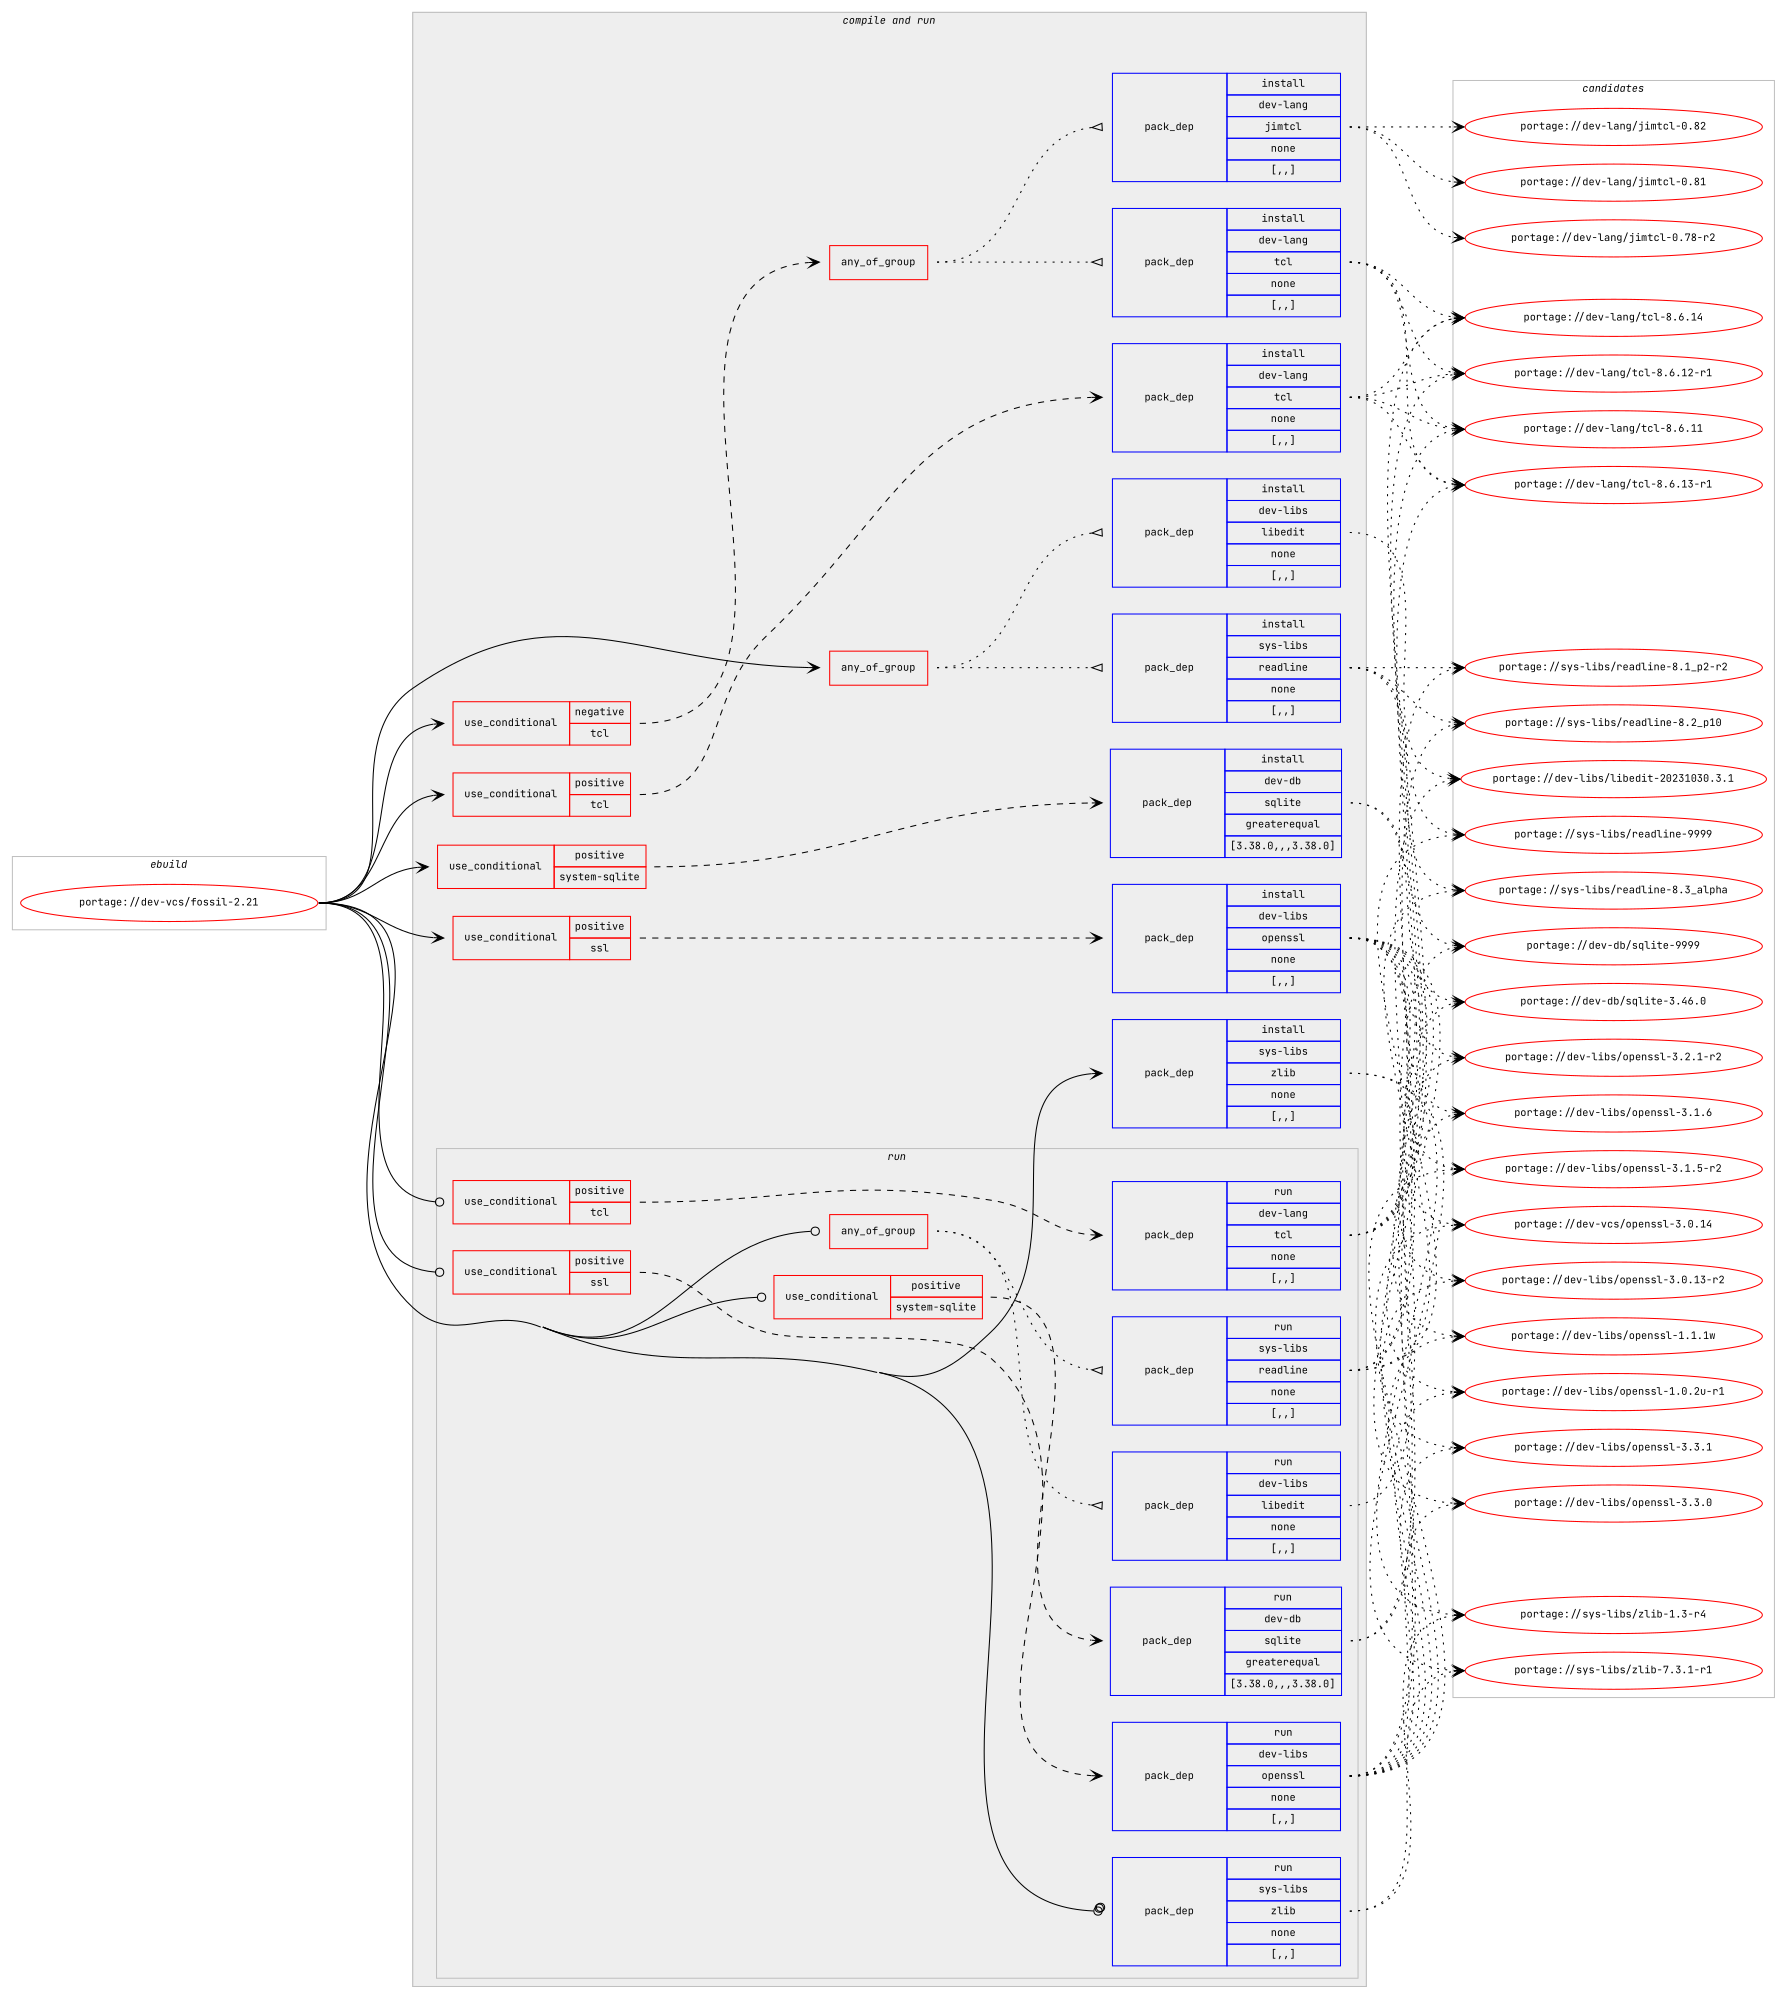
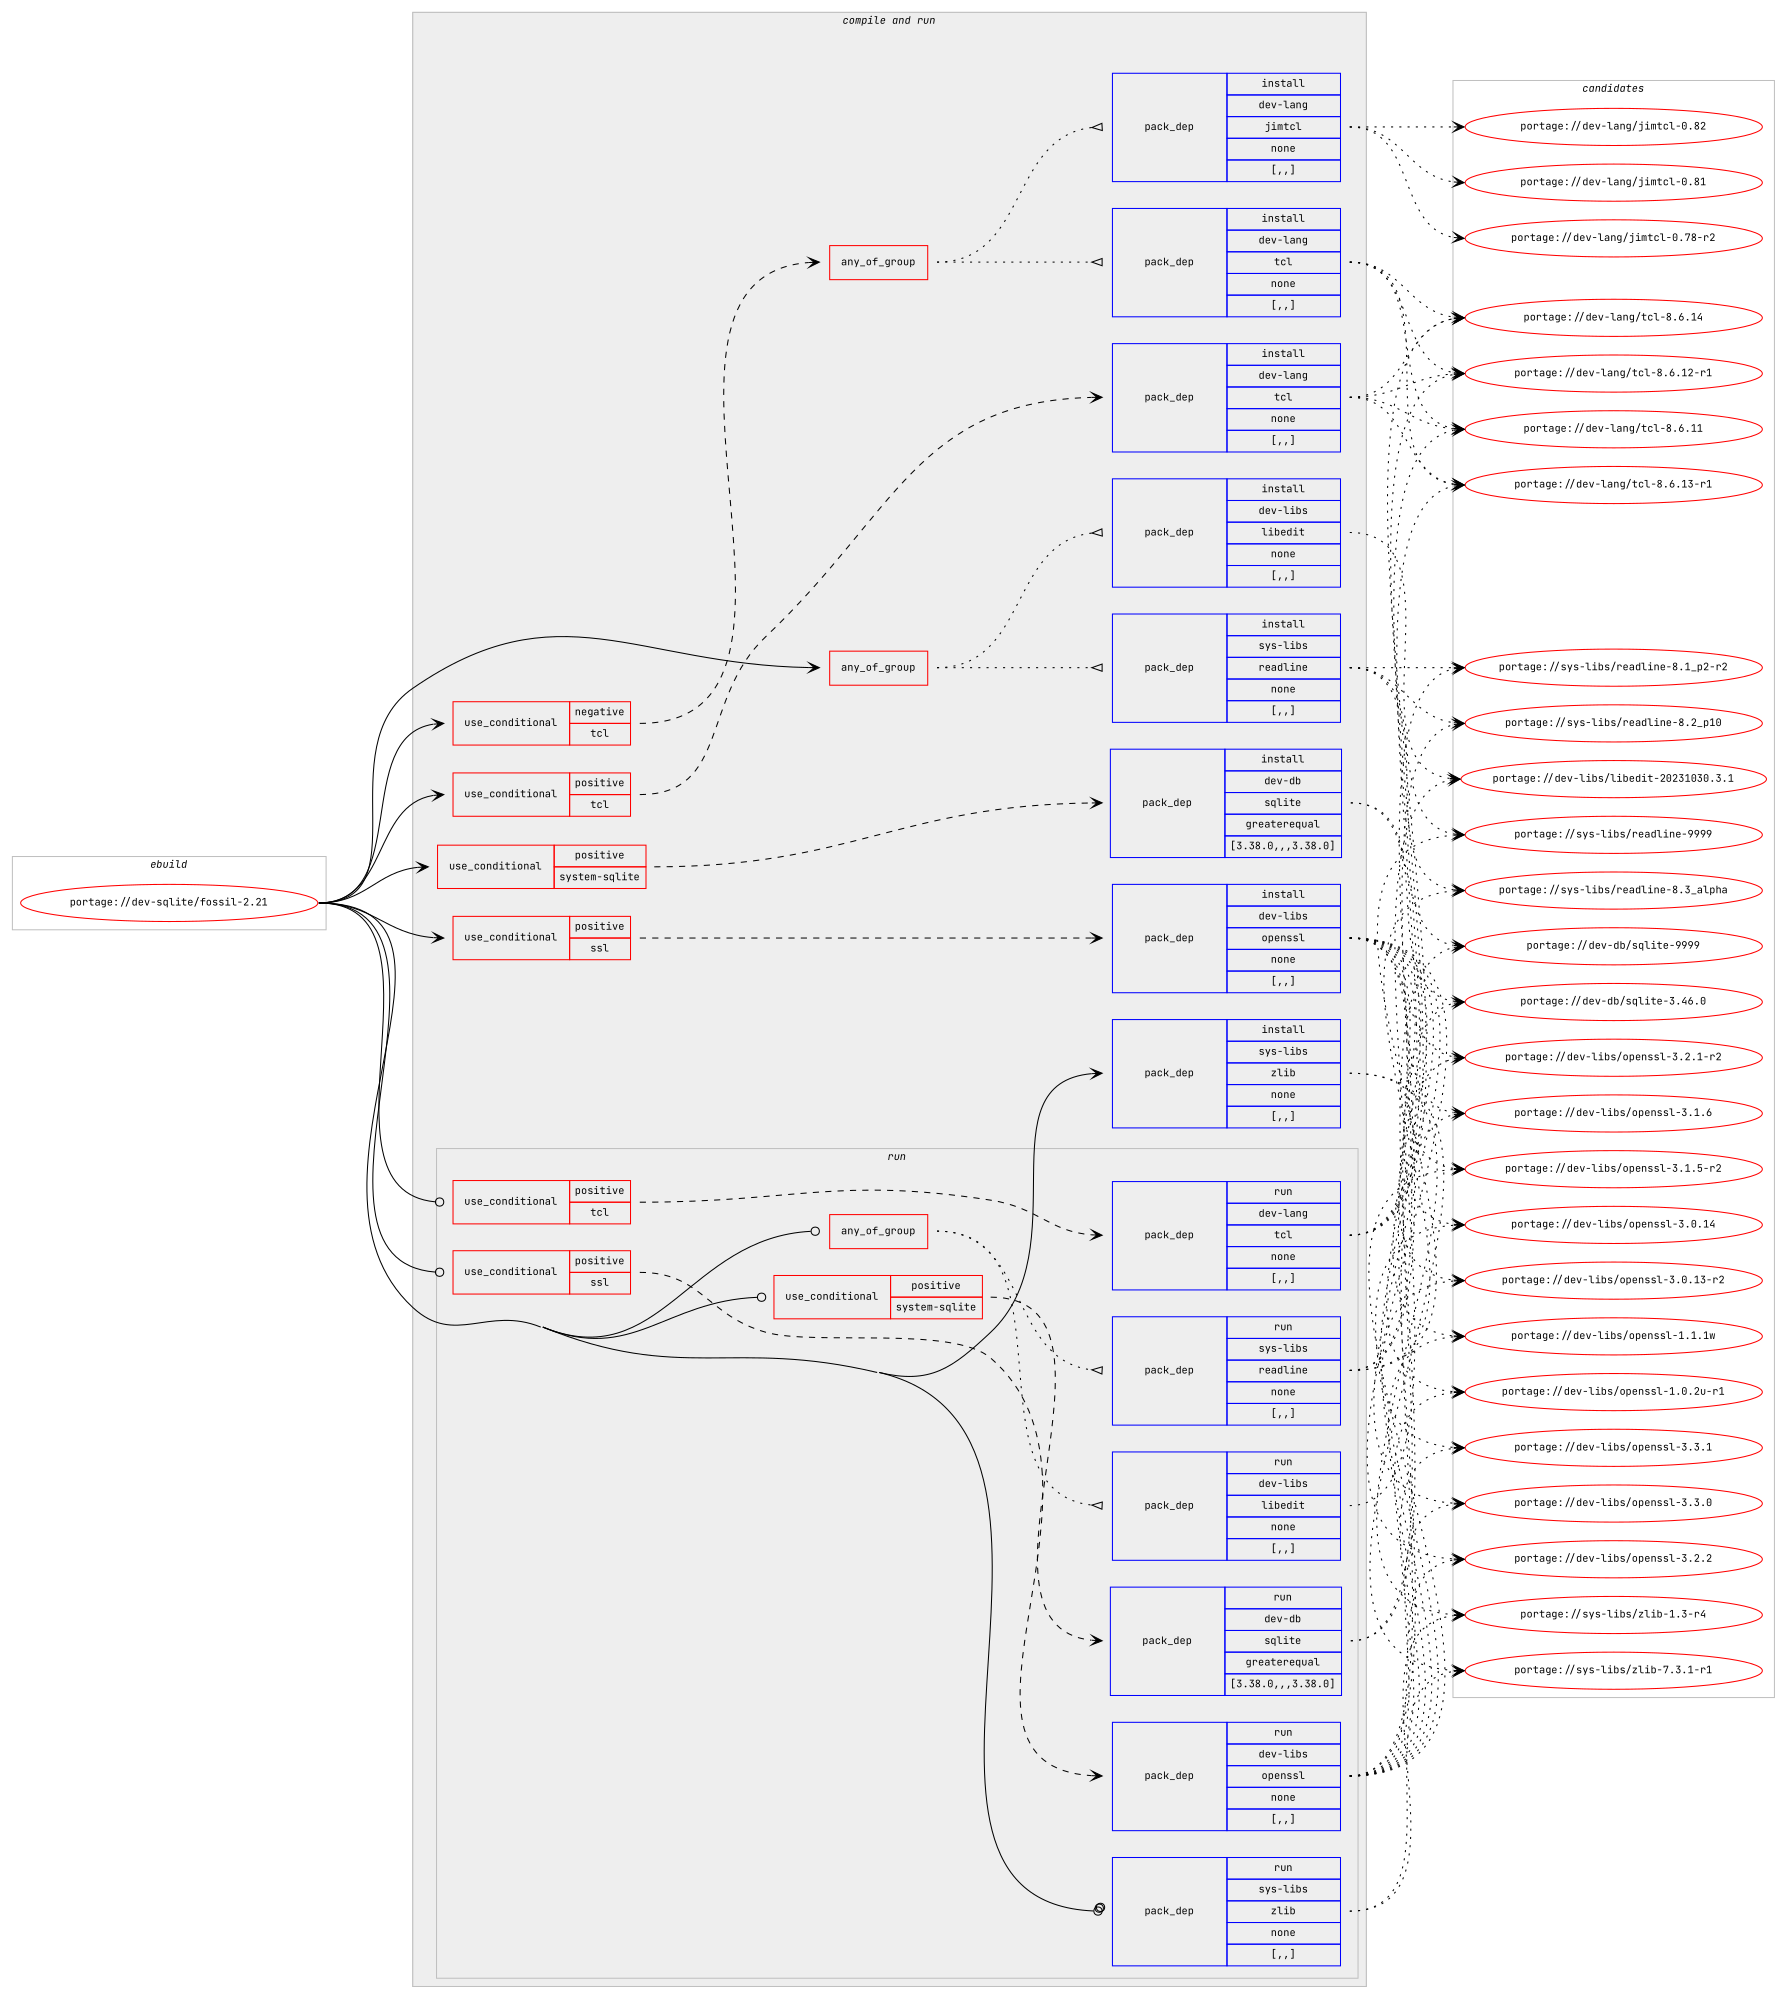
node "portage://dev-vcs/fossil-2.21": label "portage://dev-vcs/fossil-2.21" -> "portage://dev-sqlite/fossil-2.21"
node "portage://dev-vcs/openssl-3.0.14": label "portage://dev-vcs/openssl-3.0.14" -> "portage://dev-libs/openssl-3.0.14"
node "portage://dev-libs/openssl-3.2.2": added
